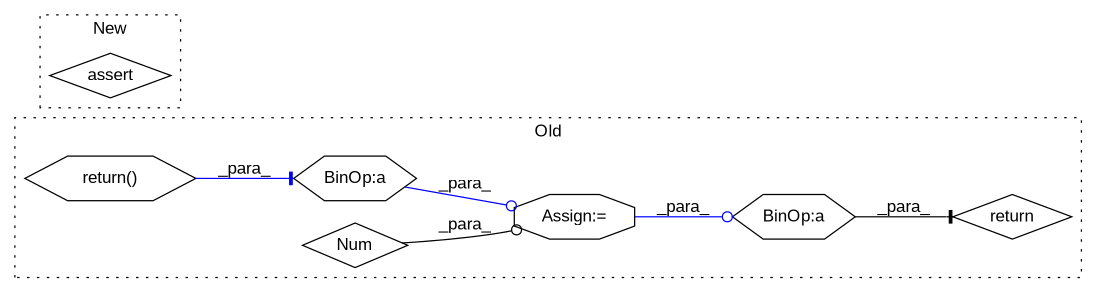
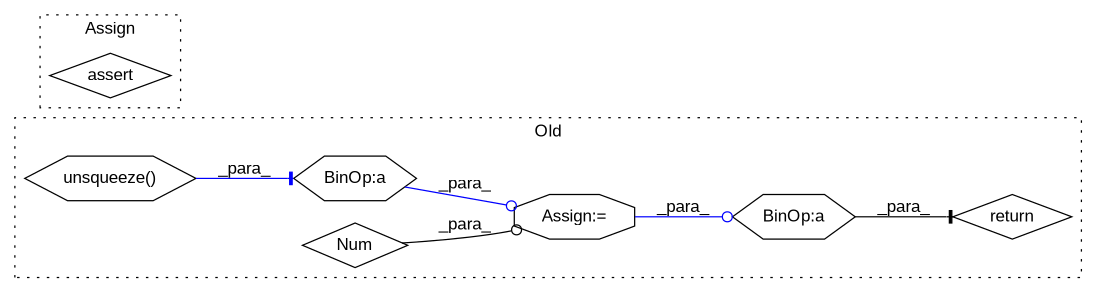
cluster "New": label "New" -> "Assign"
node "return()": label "return()" -> "unsqueeze()"
